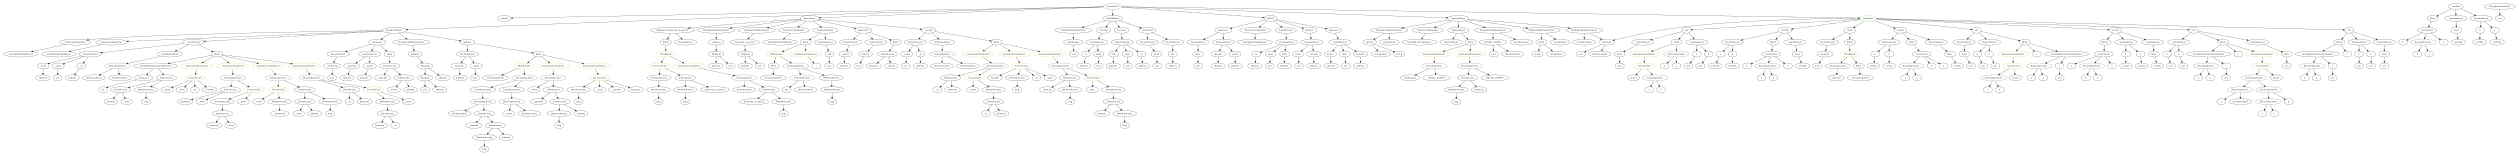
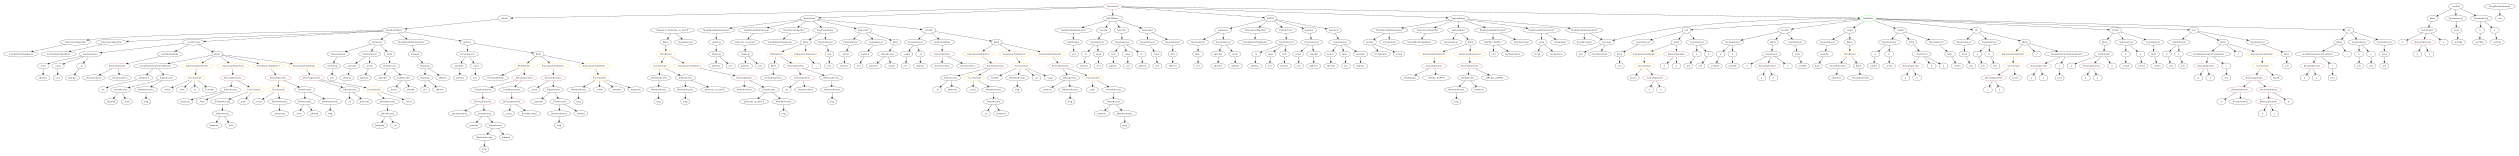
edge "SourceUnit" -> "StandardToken": now "solidity" -> "StandardToken"
edge "BasicToken" -> "allowance_balances_re_ent15": removed
